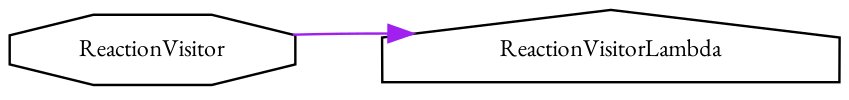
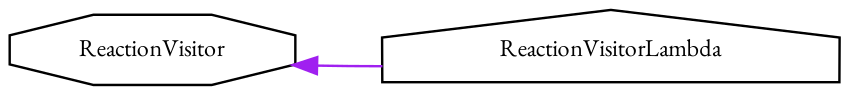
edge "ReactionVisitor" -> "ReactionVisitorLambda": reversed
